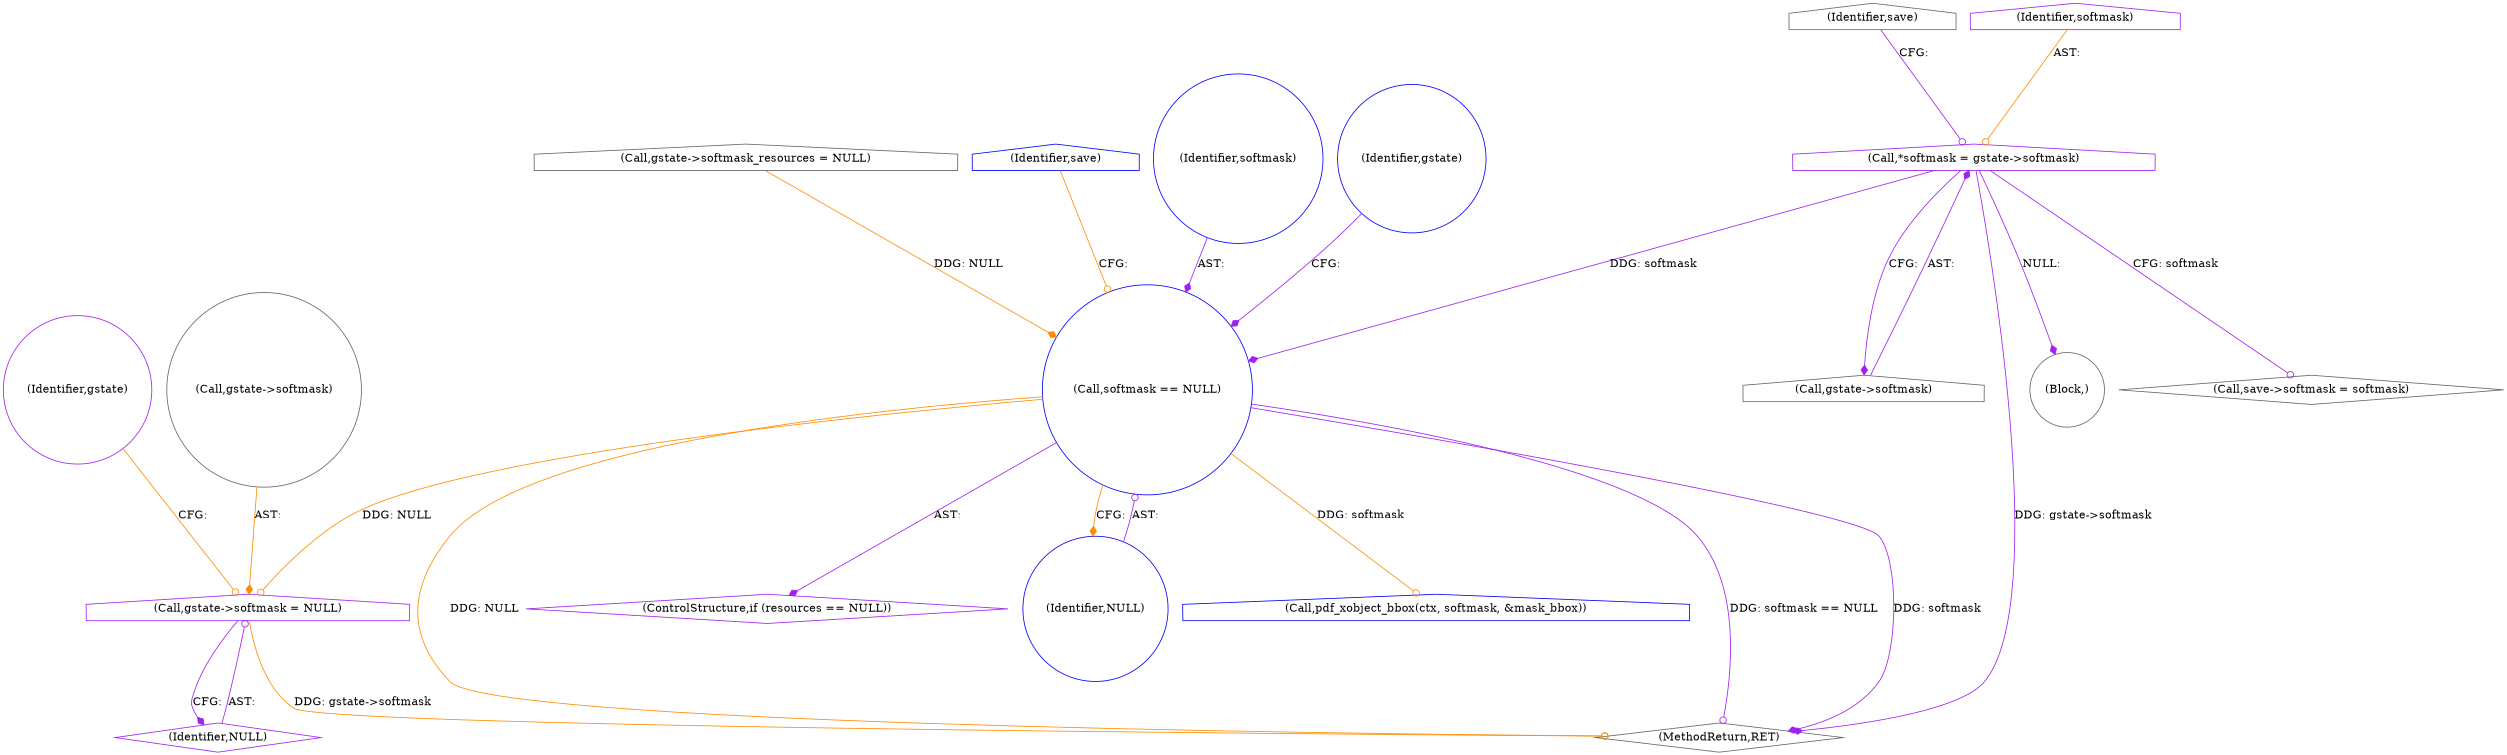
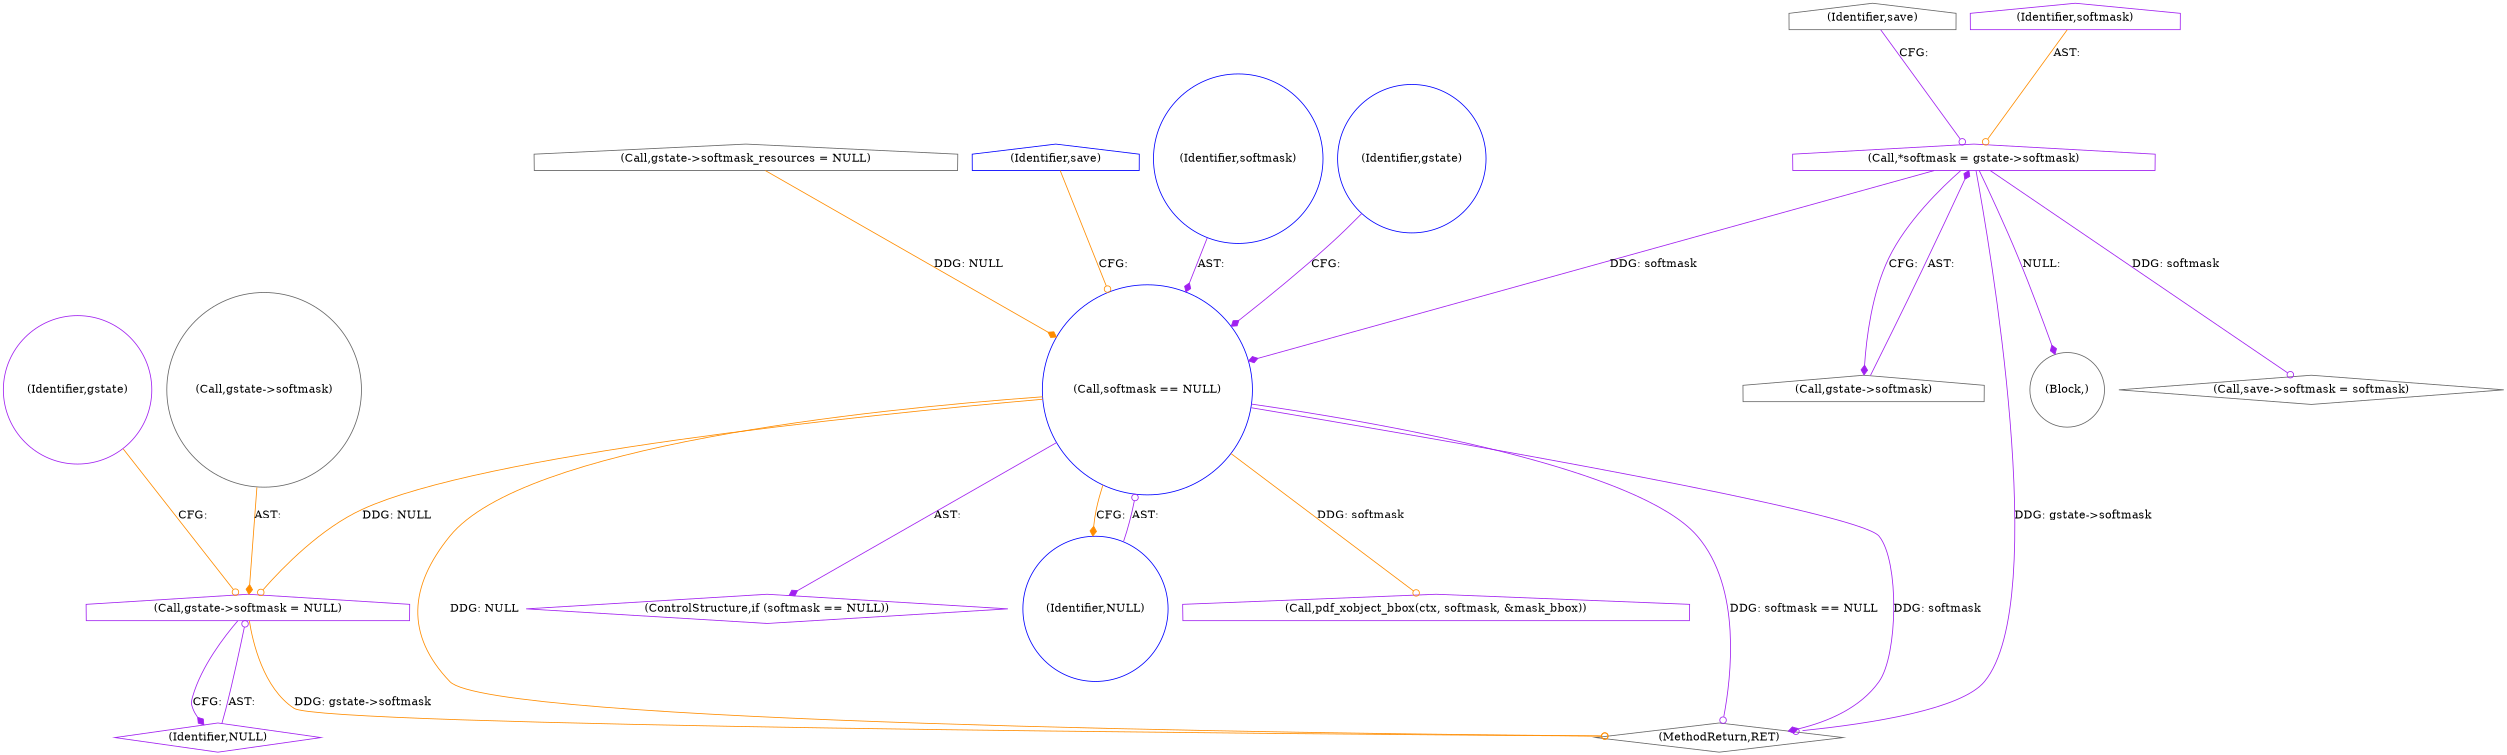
edge "(Call,*softmask = gstate->softmask)" -> "(Call,save->softmask = softmask)": label "CFG: softmask" -> "DDG: softmask"
edge "(Call,*softmask = gstate->softmask)" -> "(MethodReturn,RET)": arrowhead diamond -> odot
node "(ControlStructure,if (resources == NULL))": label "(ControlStructure,if (resources == NULL))" -> "(ControlStructure,if (softmask == NULL))"
node "(Call,pdf_xobject_bbox(ctx, softmask, &mask_bbox))": color blue -> purple
